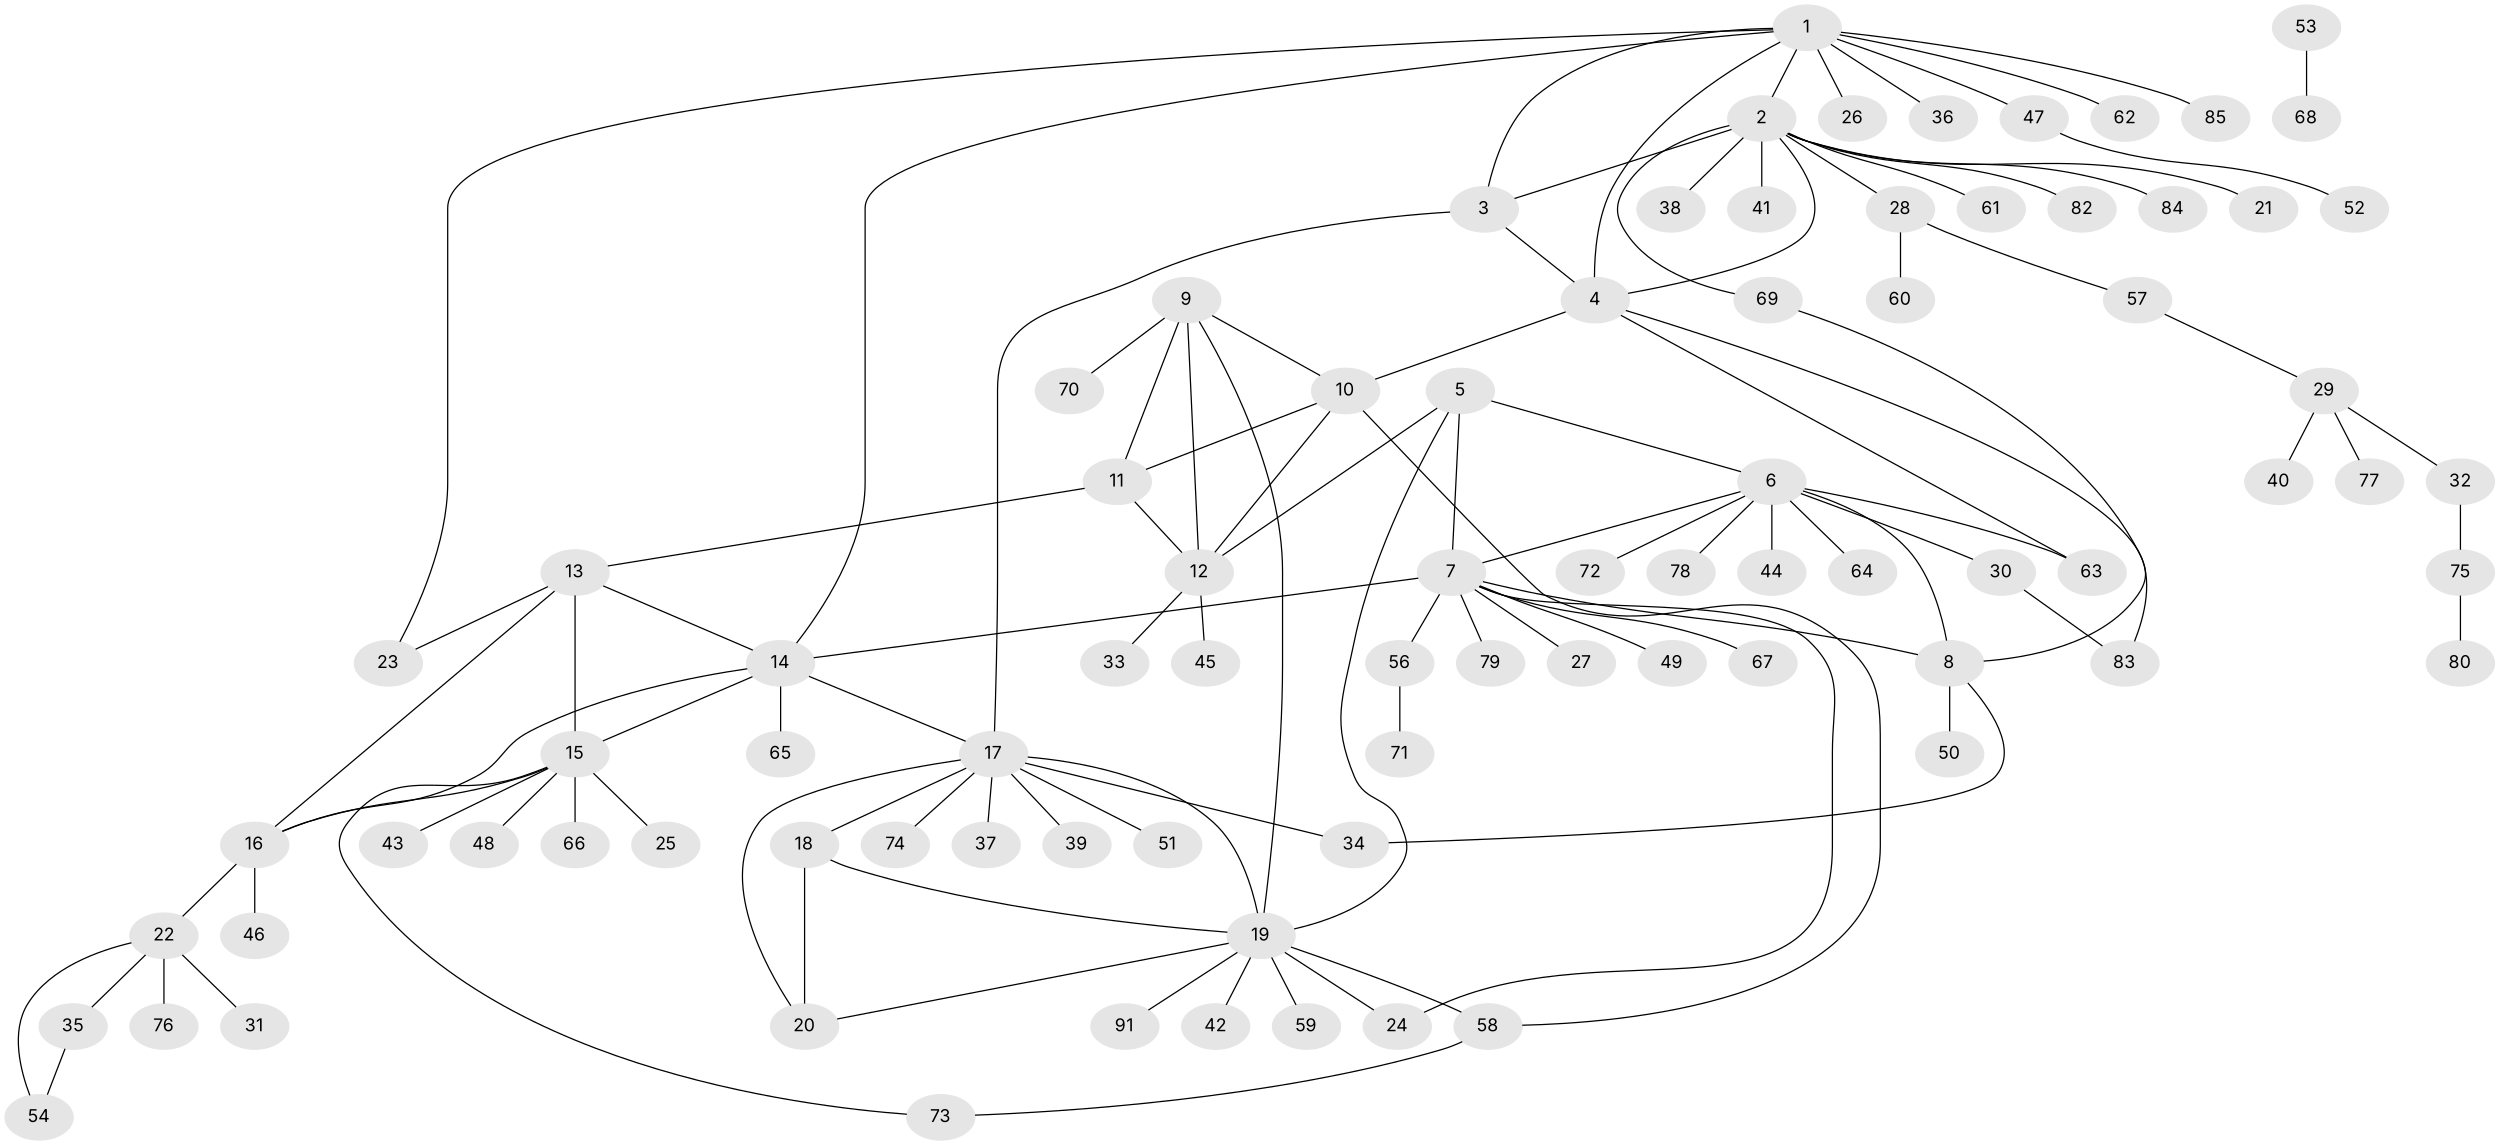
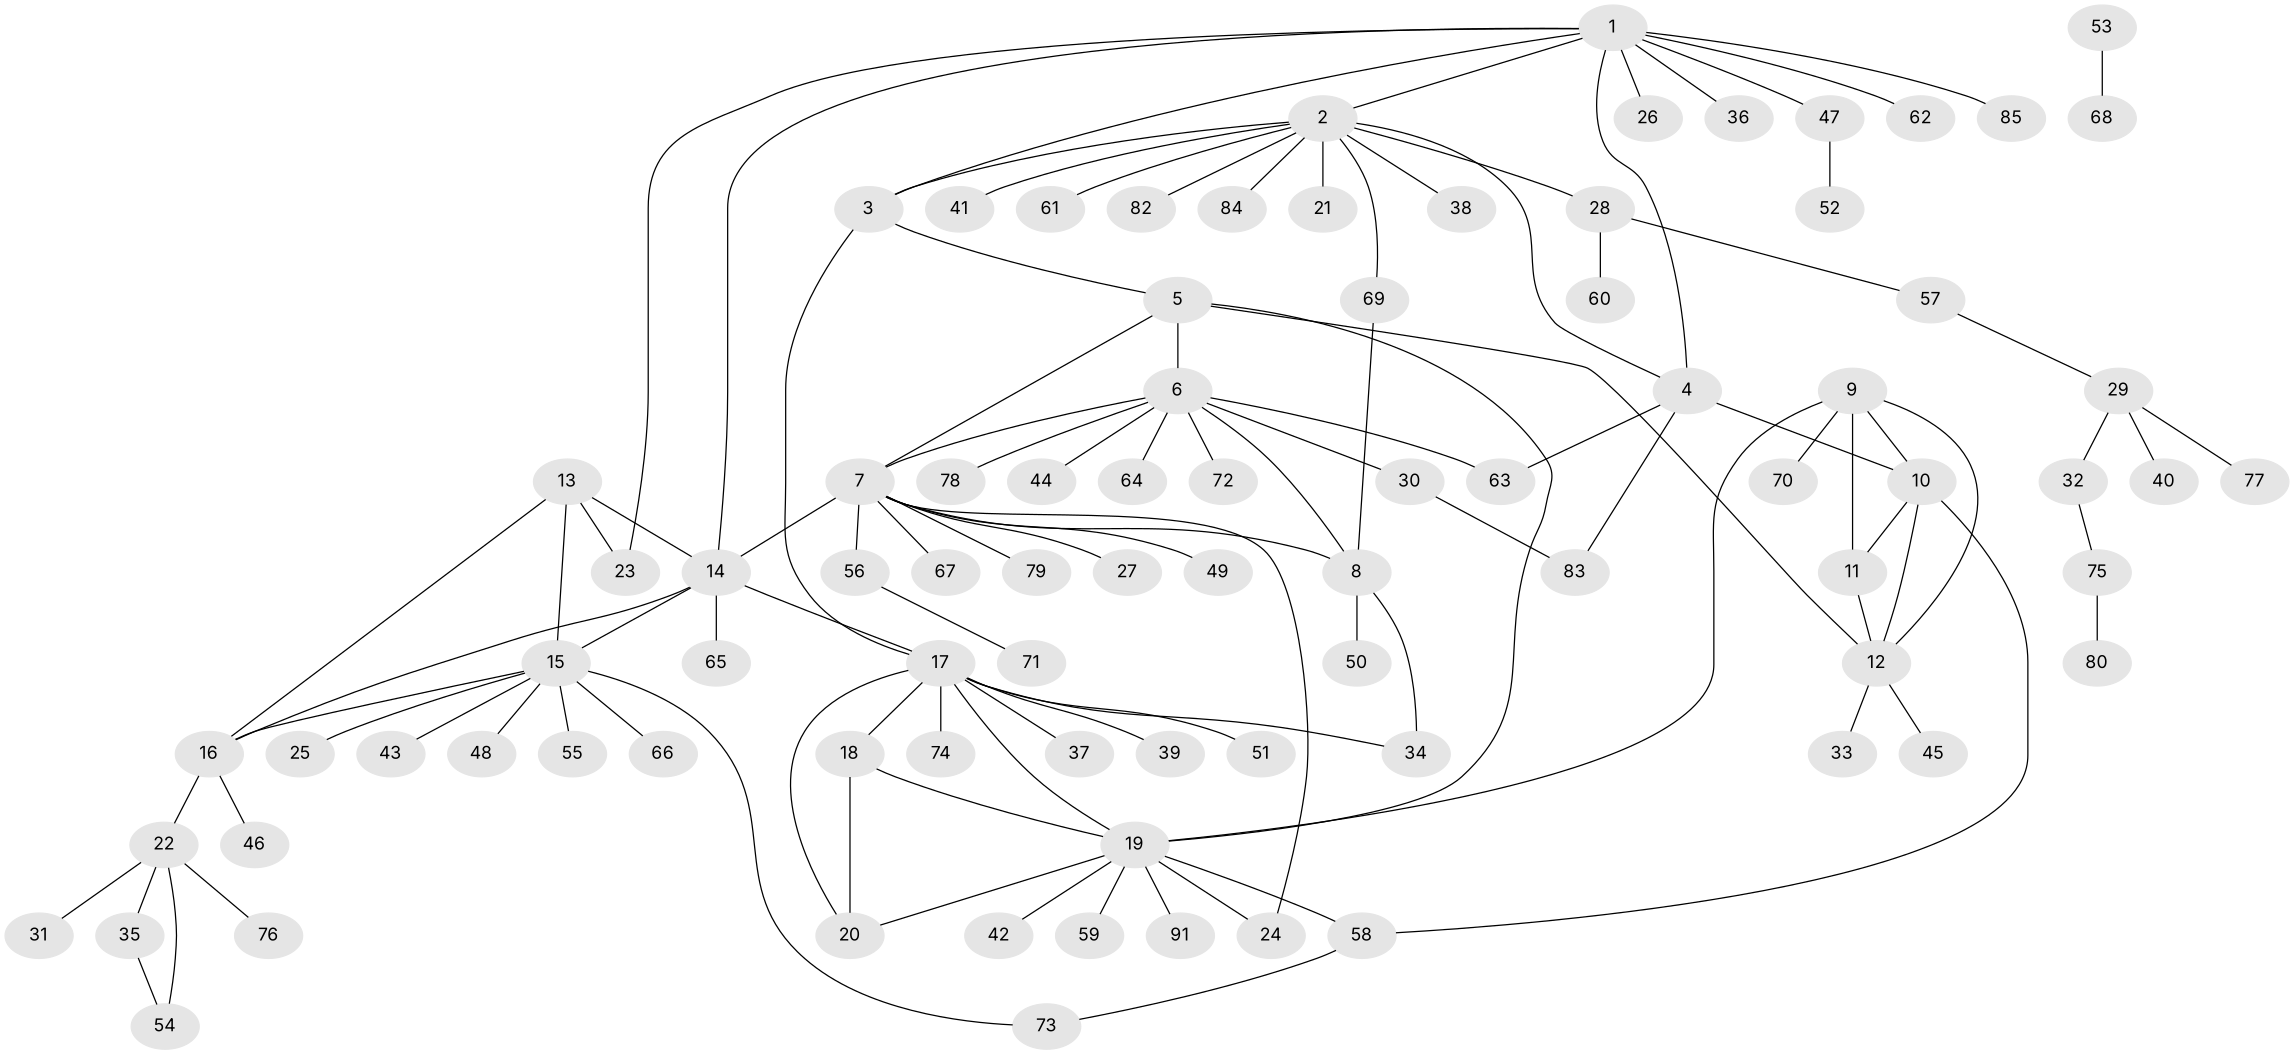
edge "3" -- "4": now "3" -- "5"
edge "11" -- "13": removed
node "55": added
